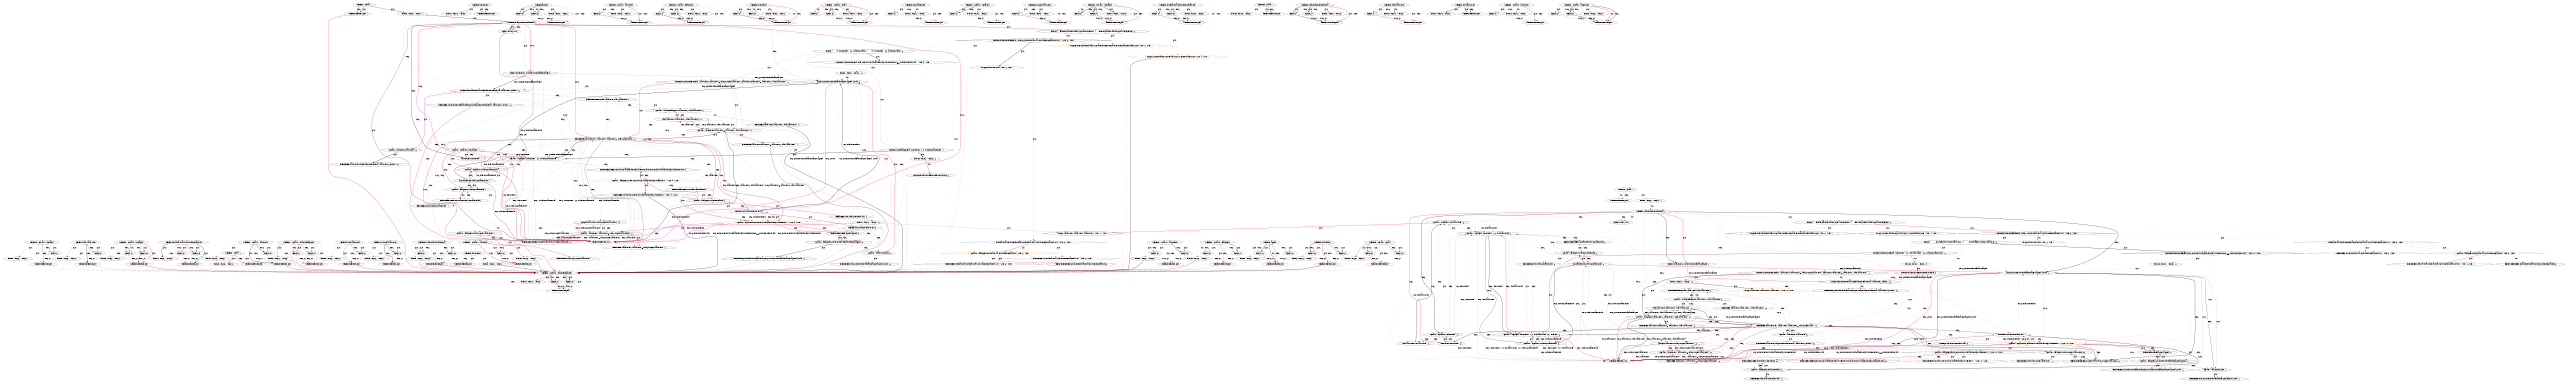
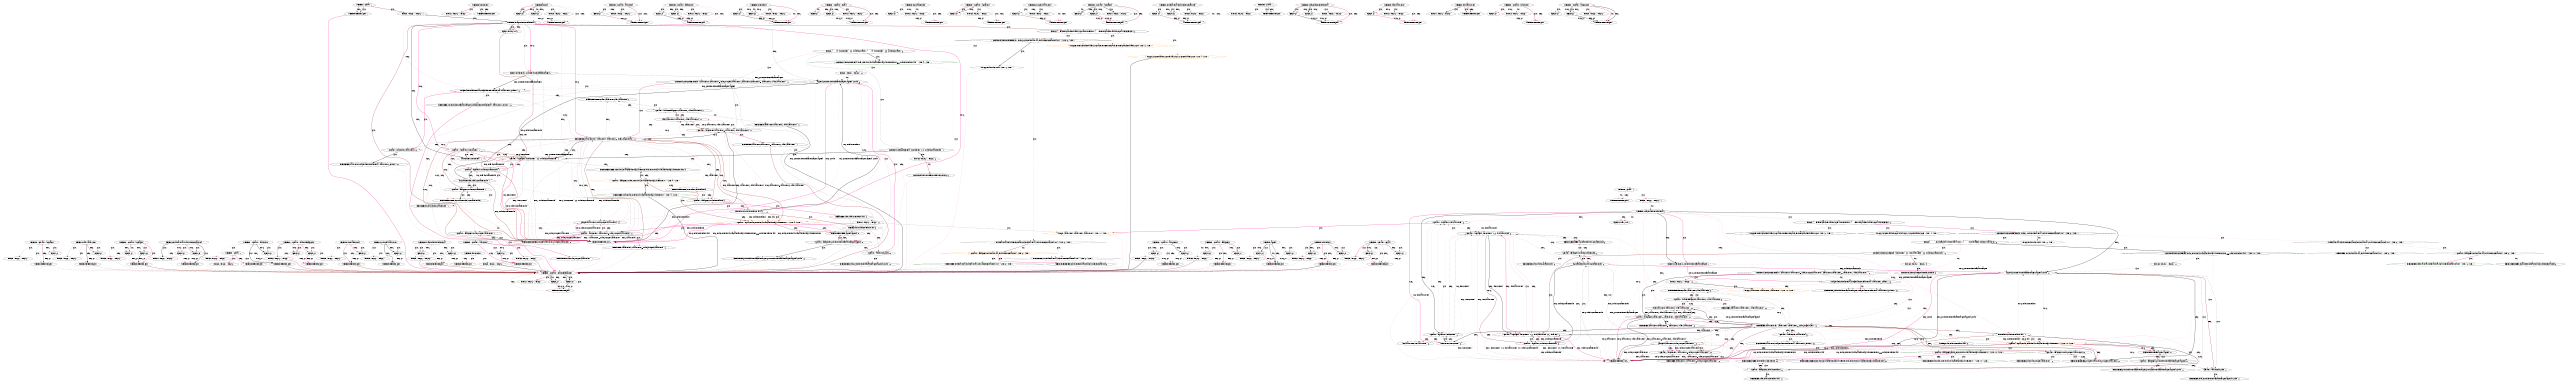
node "<(LOCAL,ShadowRoot* shadowRoot: ShadowRoot*)<SUB>11</SUB>>": color black -> darkorange
edge "(isInShadowTree,isInShadowTree())" -> "(<operator>.logicalNot,!isInShadowTree())": style bold -> dotted
